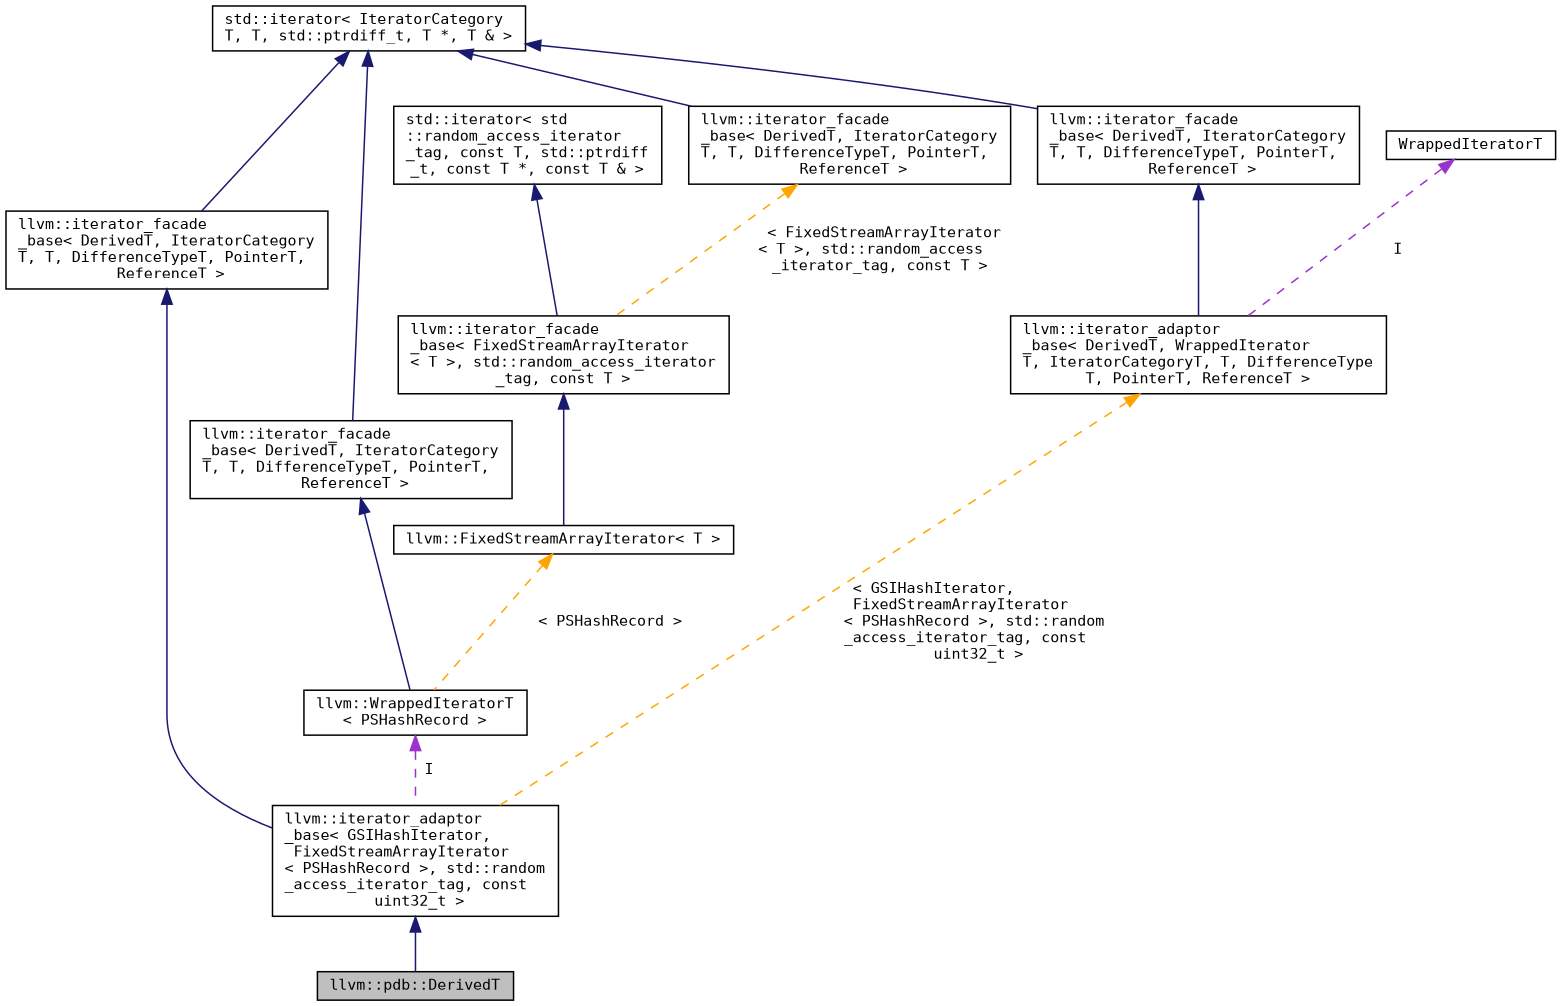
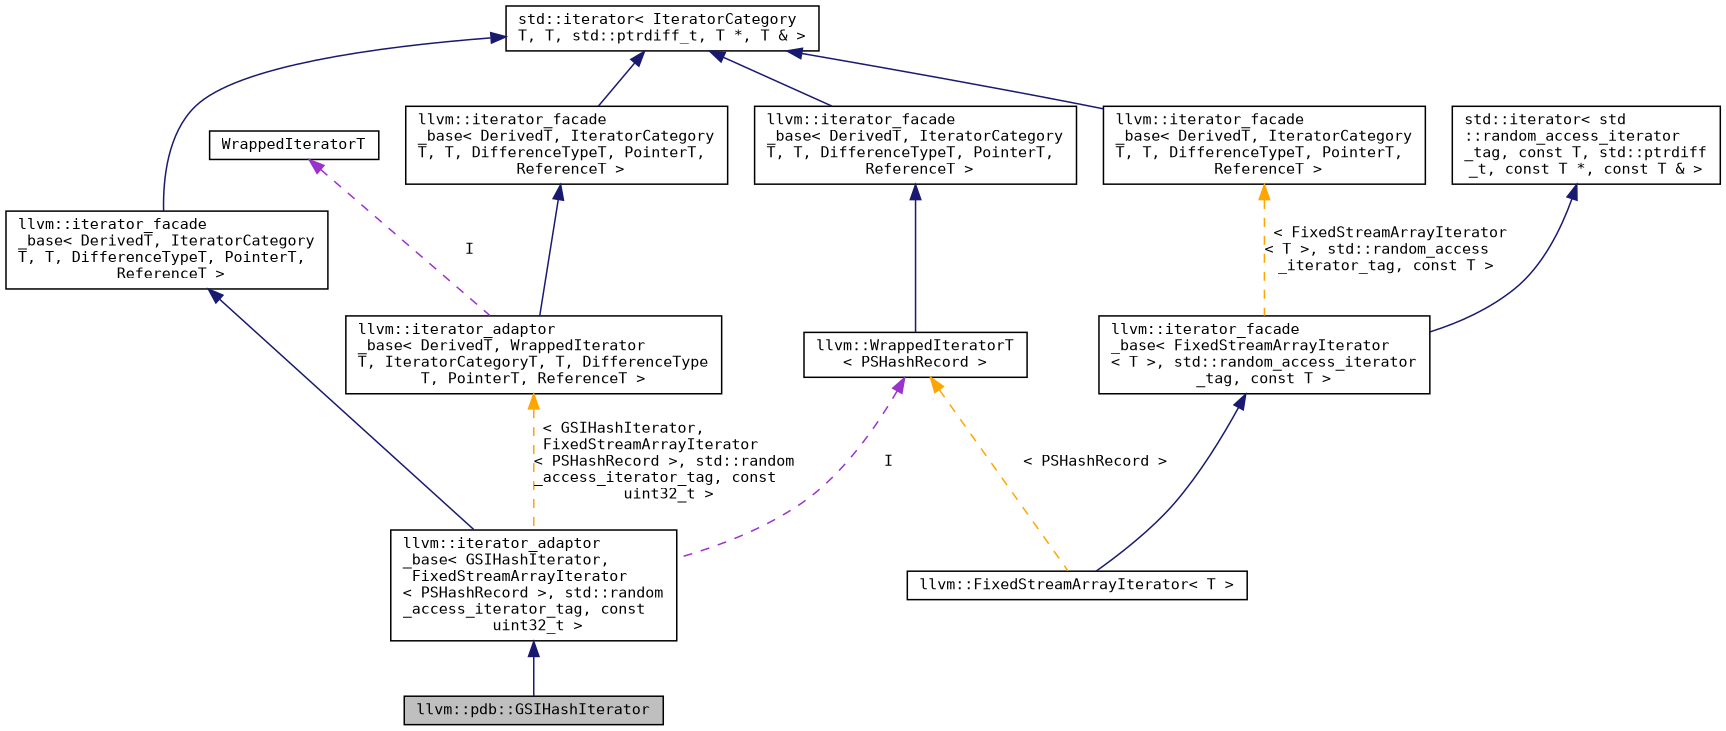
edge "llvm::WrappedIteratorT < PSHashRecord >" -> "llvm::FixedStreamArrayIterator< T >": reversed
node "llvm::pdb::DerivedT": label "llvm::pdb::DerivedT" -> "llvm::pdb::GSIHashIterator"
